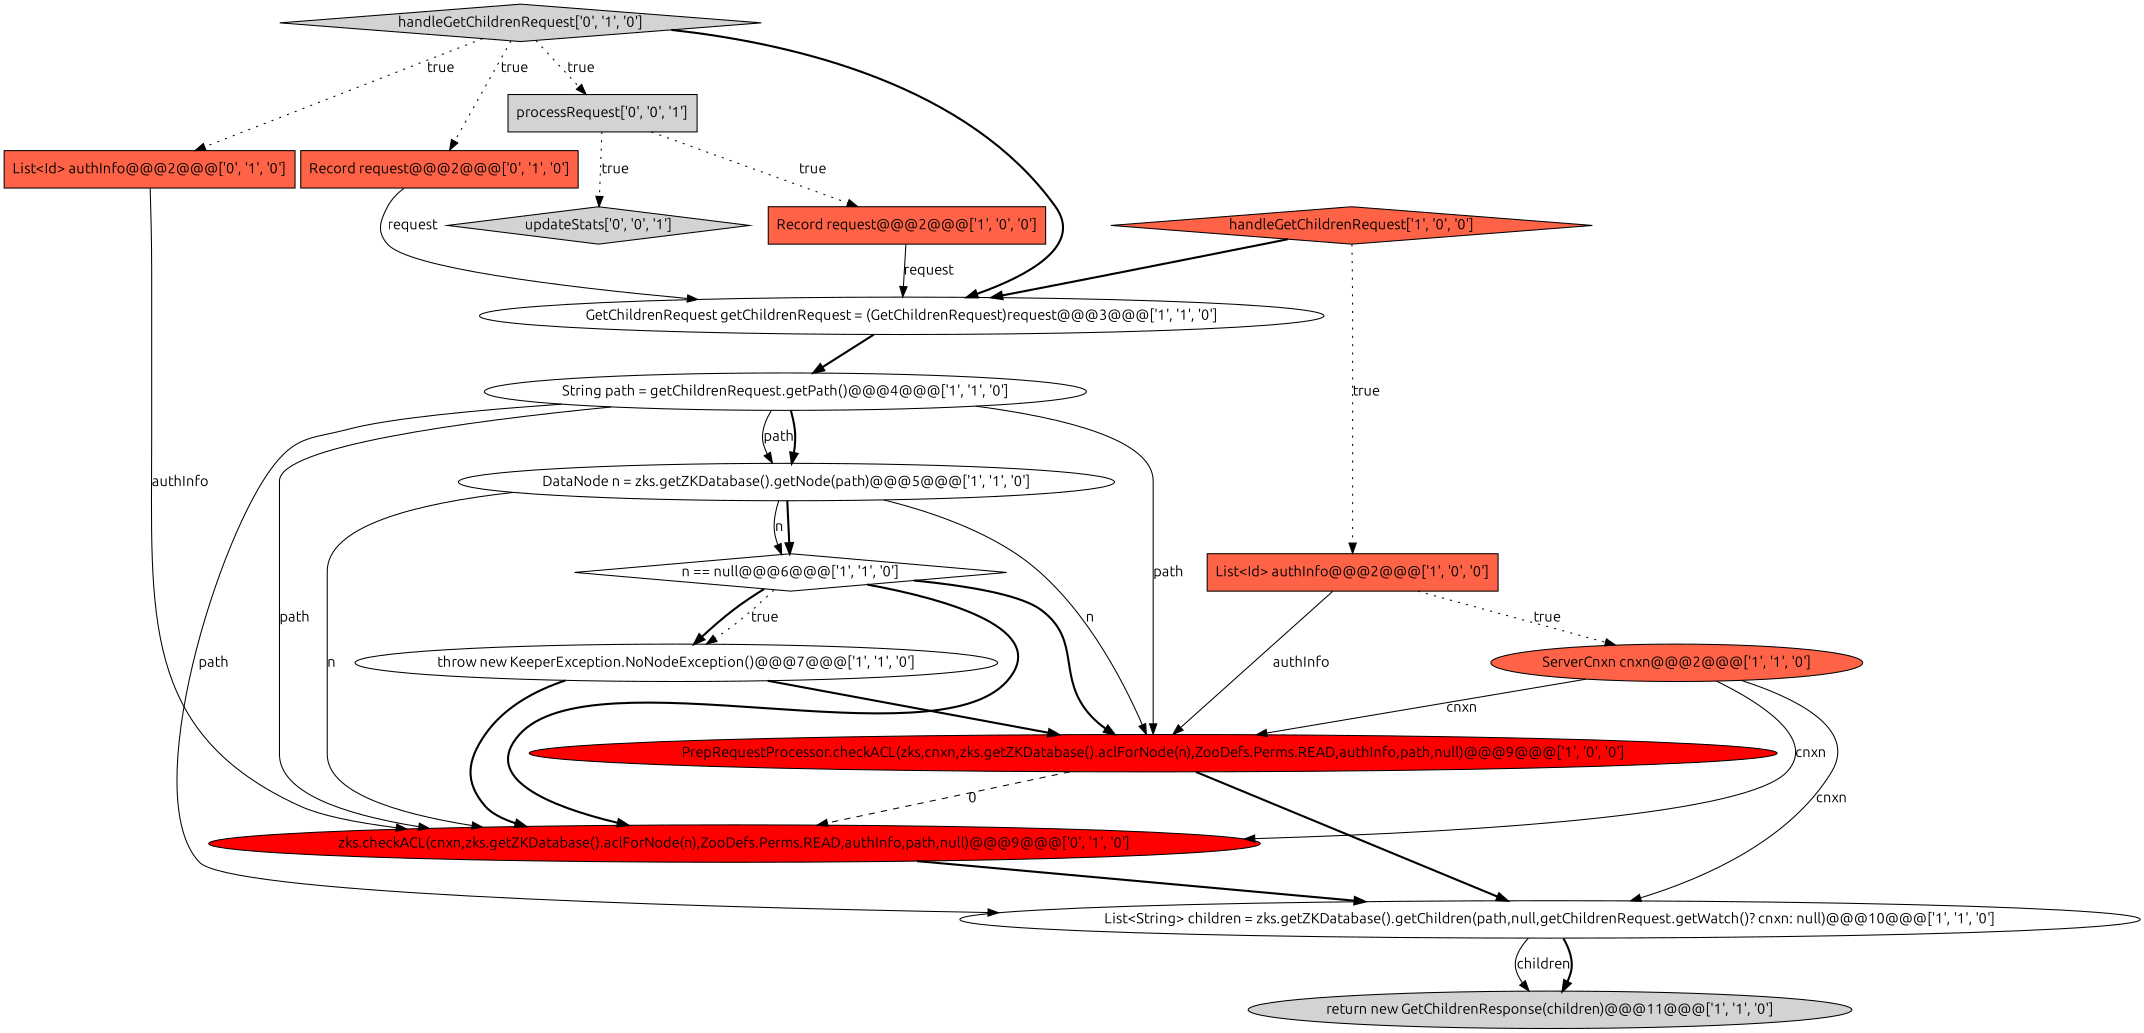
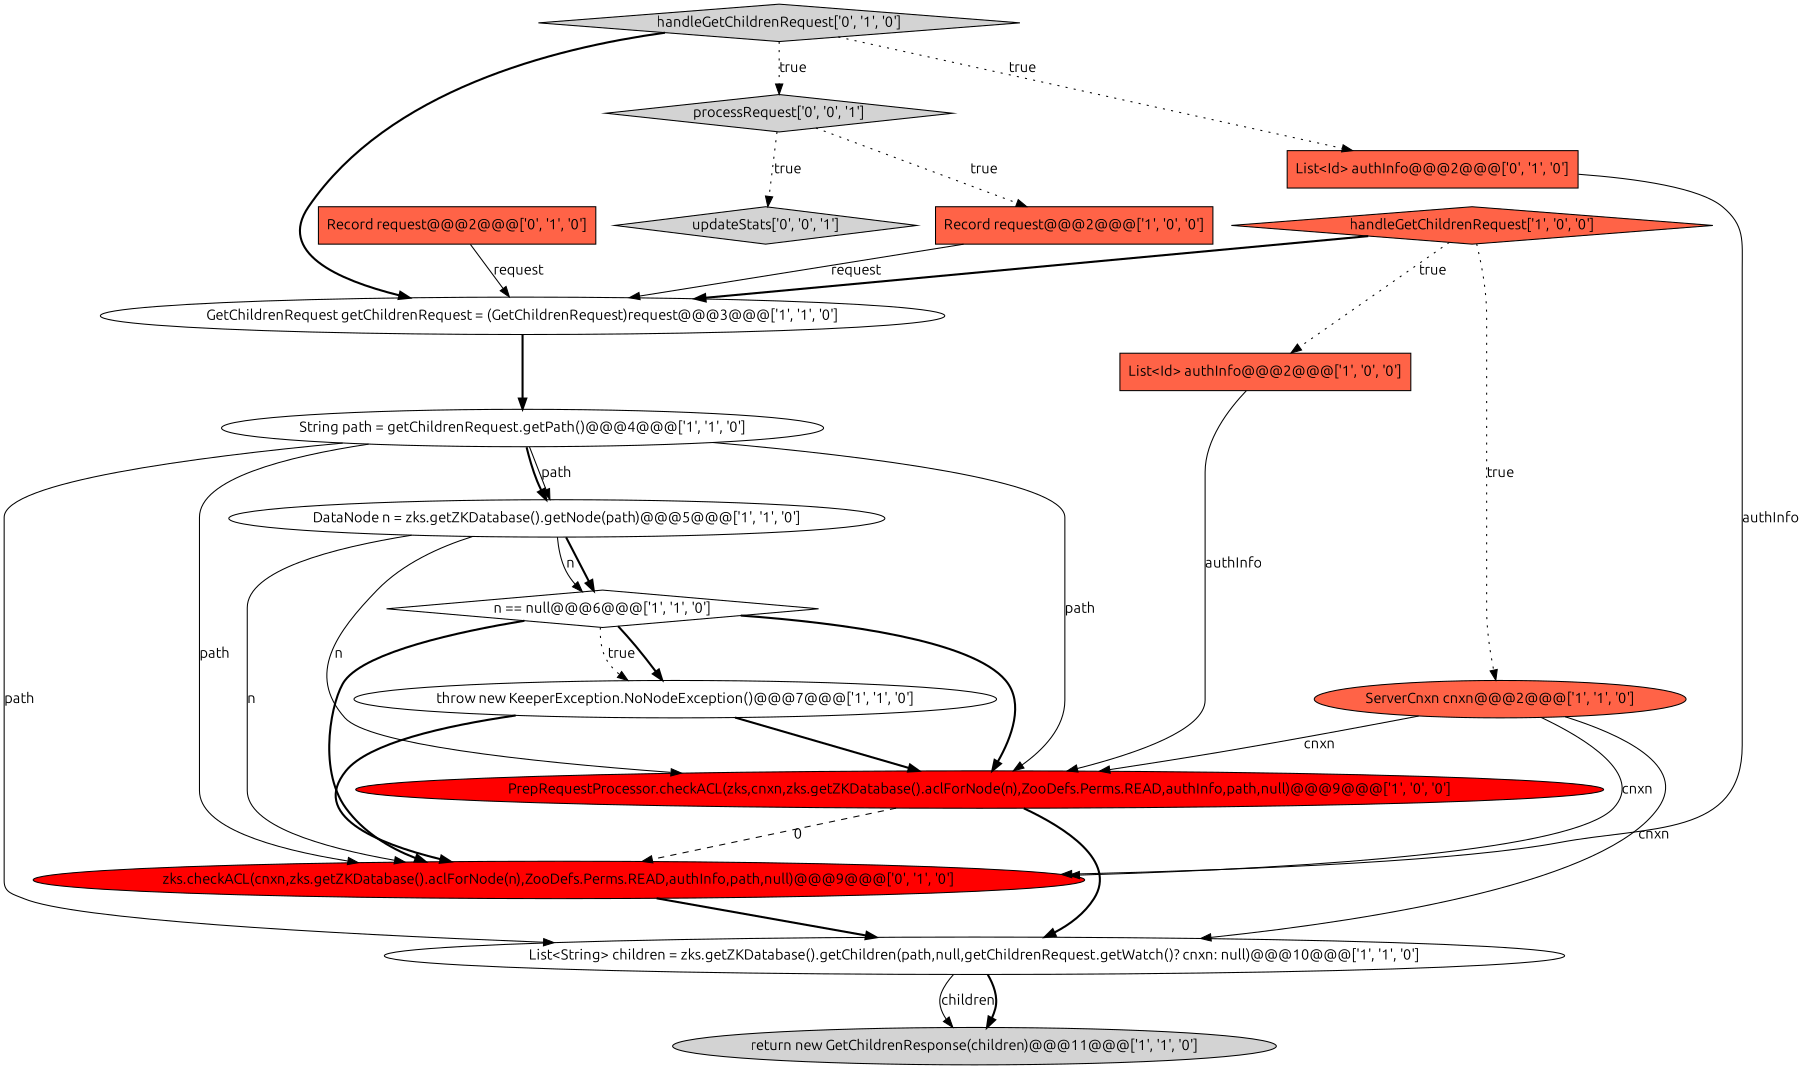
edge "handleGetChildrenRequest['0', '1', '0']" -> "Record request@@@2@@@['0', '1', '0']": removed, label "true"
node "processRequest['0', '0', '1']": shape box -> diamond
edge "List<Id> authInfo@@@2@@@['1', '0', '0']" -> "ServerCnxn cnxn@@@2@@@['1', '1', '0']": now "handleGetChildrenRequest['1', '0', '0']" -> "ServerCnxn cnxn@@@2@@@['1', '1', '0']"
